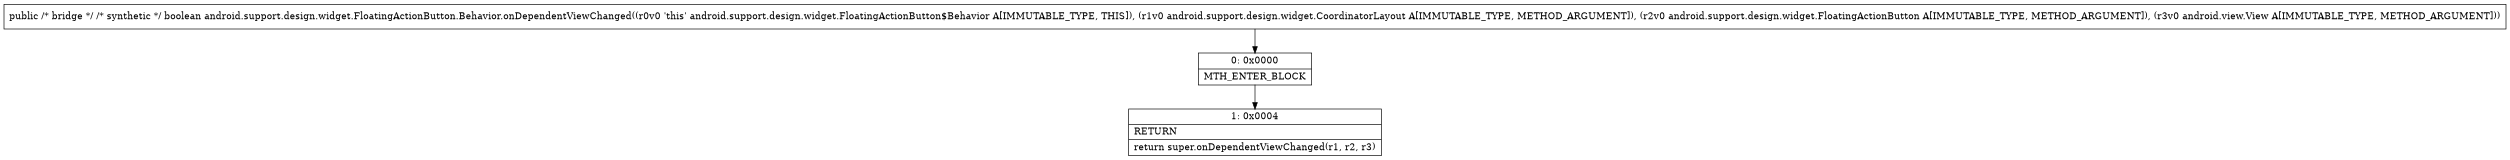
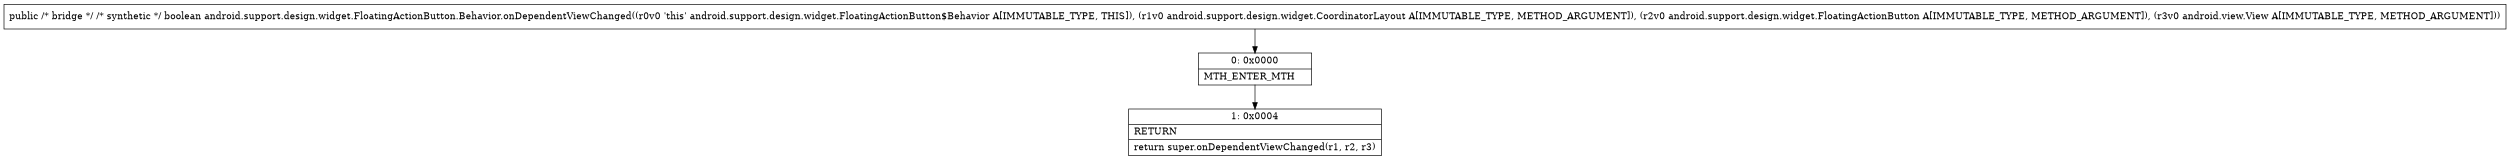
node "0: 0x0000": text "MTH_ENTER_BLOCK" -> "MTH_ENTER_MTH"
